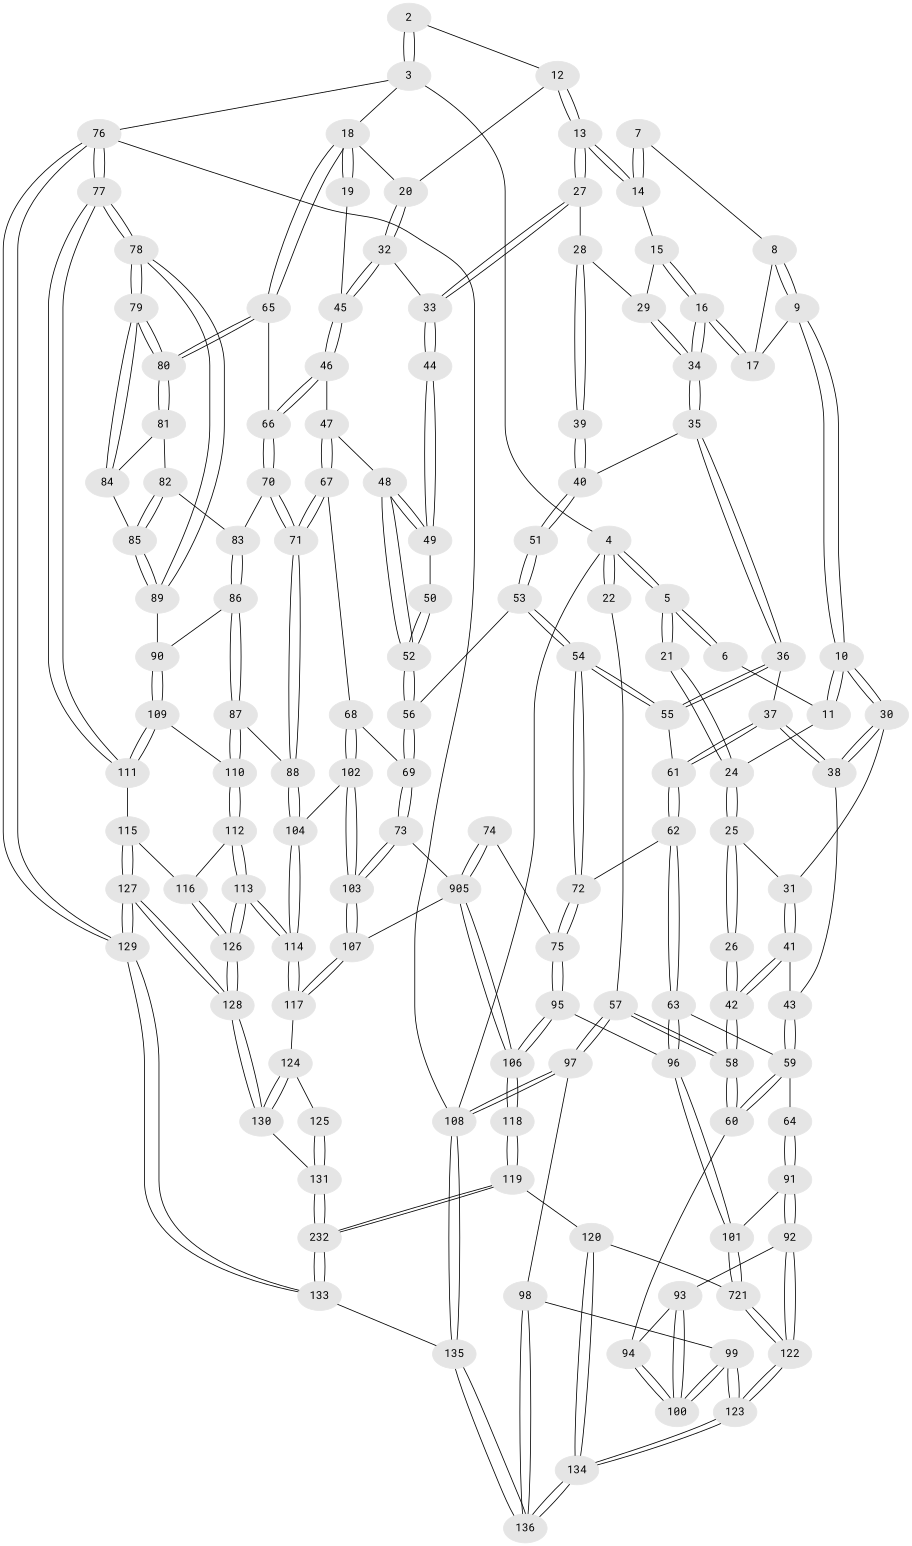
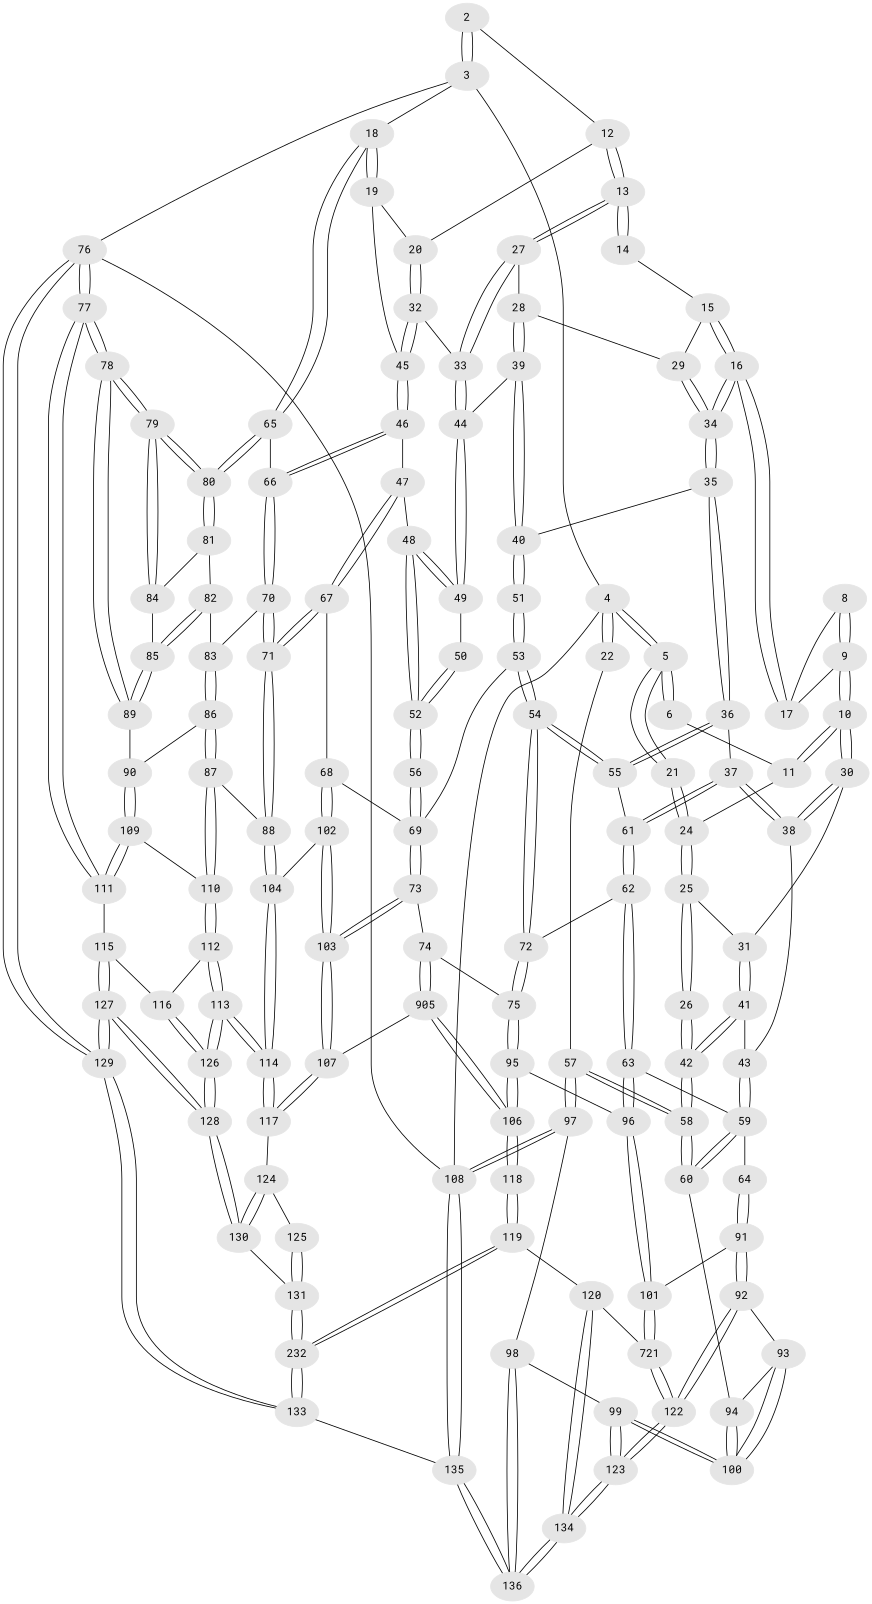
node "7": removed
edge "18" -- "20": now "19" -- "20"
edge "39" -- "44": added
edge "53" -- "56": now "53" -- "69"
edge "73" -- "905": now "73" -- "74"
